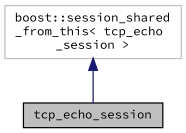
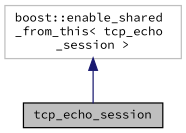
node "boost::session_shared _from_this< tcp_echo _session >": label "boost::session_shared _from_this< tcp_echo _session >" -> "boost::enable_shared _from_this< tcp_echo _session >"
